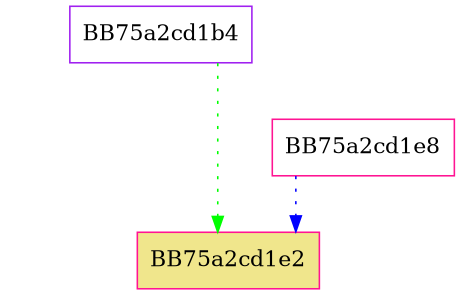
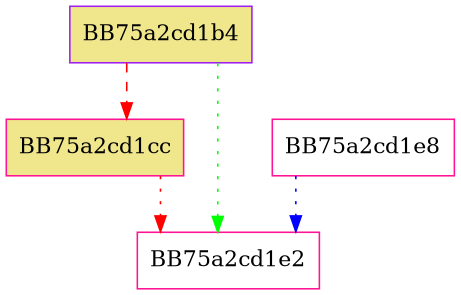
node "BB75a2cd1b4": fillcolor white -> khaki
node "BB75a2cd1cc": added
node "BB75a2cd1e2": fillcolor khaki -> white
